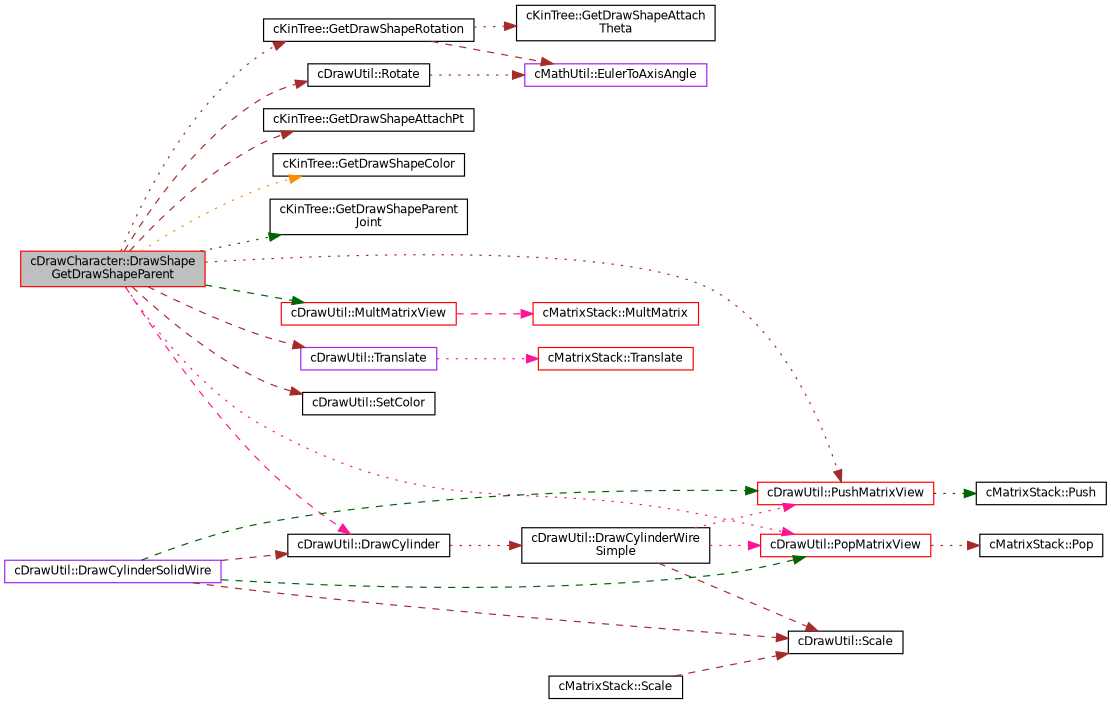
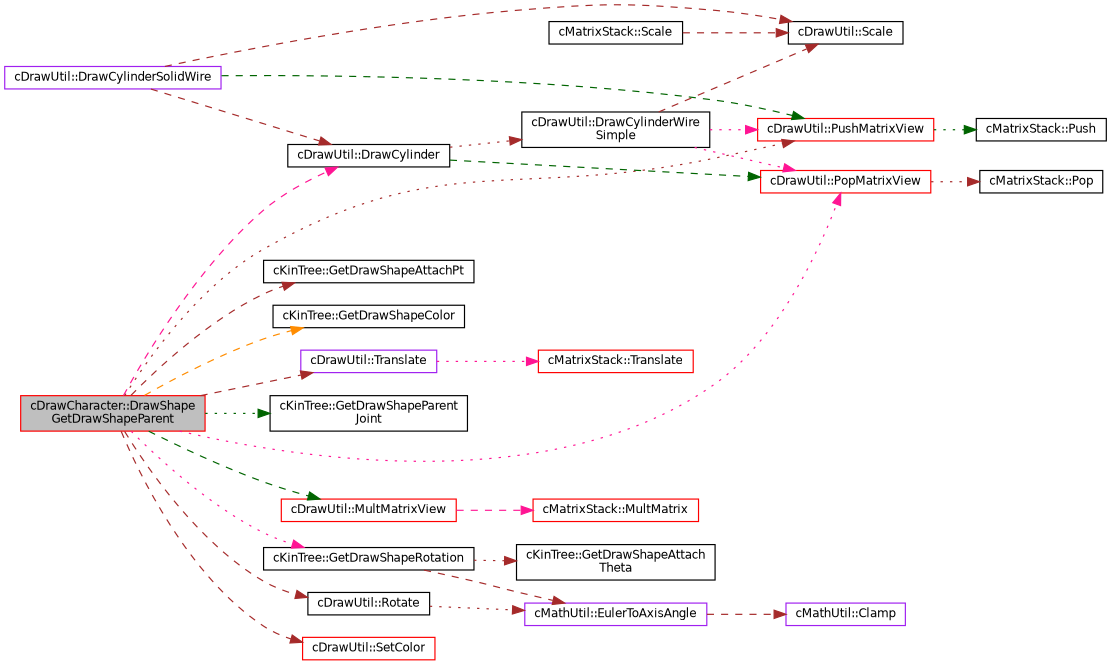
edge "cDrawCharacter::DrawShape GetDrawShapeParent" -> "cKinTree::GetDrawShapeRotation": color brown -> deeppink
edge "cDrawCharacter::DrawShape GetDrawShapeParent" -> "cKinTree::GetDrawShapeColor": style dotted -> dashed
node "cDrawUtil::SetColor": color black -> red
edge "cDrawUtil::DrawCylinderSolidWire" -> "cDrawUtil::PopMatrixView": now "cDrawUtil::DrawCylinder" -> "cDrawUtil::PopMatrixView"
node "cMathUtil::Clamp": added
